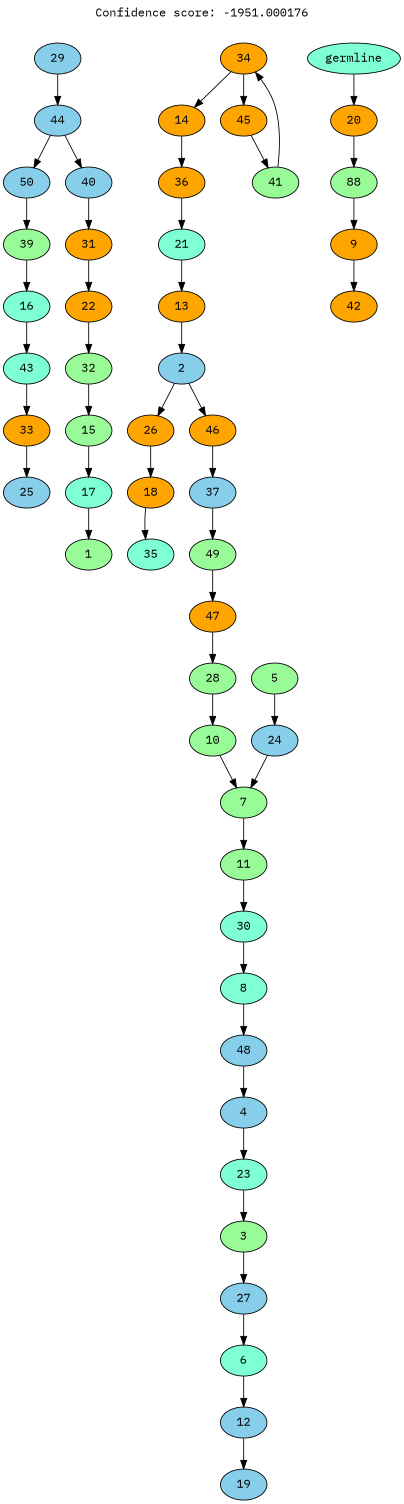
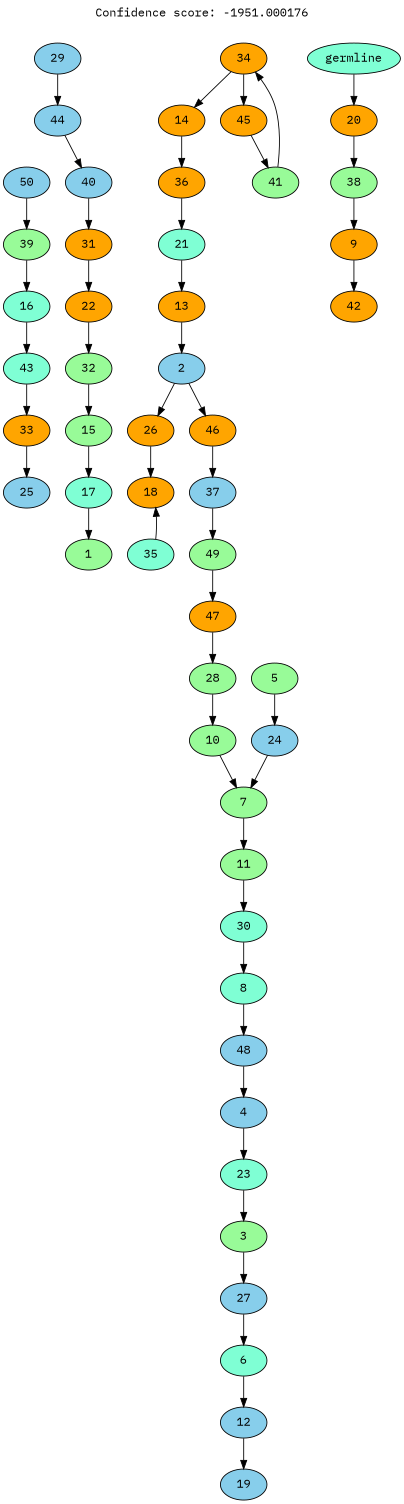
edge "44" -> "50": removed
node "88": label "88" -> "38"
edge "18" -> "35": reversed
